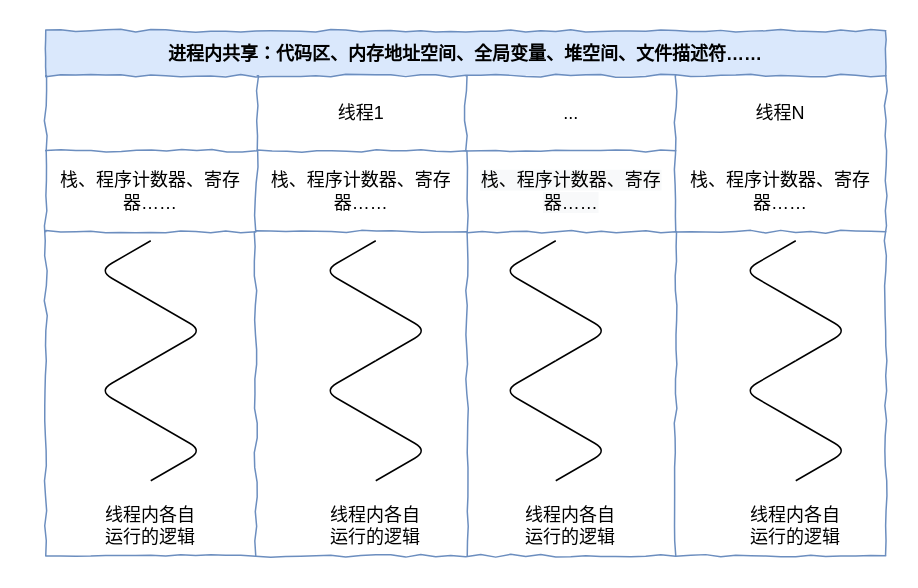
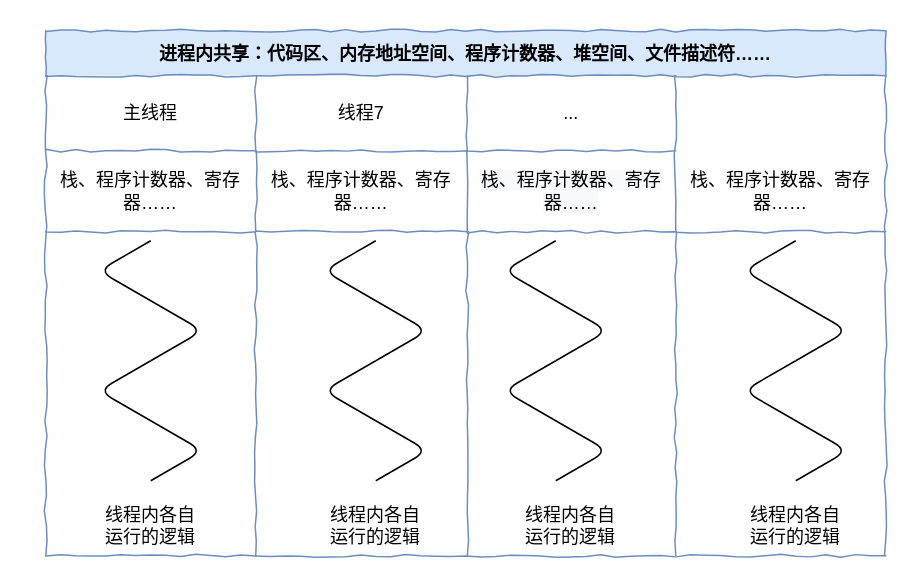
node "进程内共享：代码区、内存地址空间、全局变量、堆空间、文件描述符……": label "进程内共享：代码区、内存地址空间、全局变量、堆空间、文件描述符……" -> "进程内共享：代码区、内存地址空间、程序计数器、堆空间、文件描述符……"
node "主线程": added
node "线程1": label "线程1" -> "线程7"
node "线程N": removed
